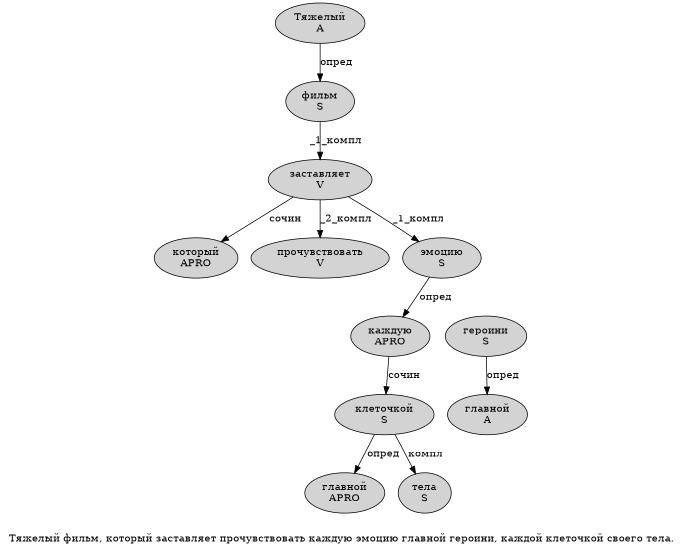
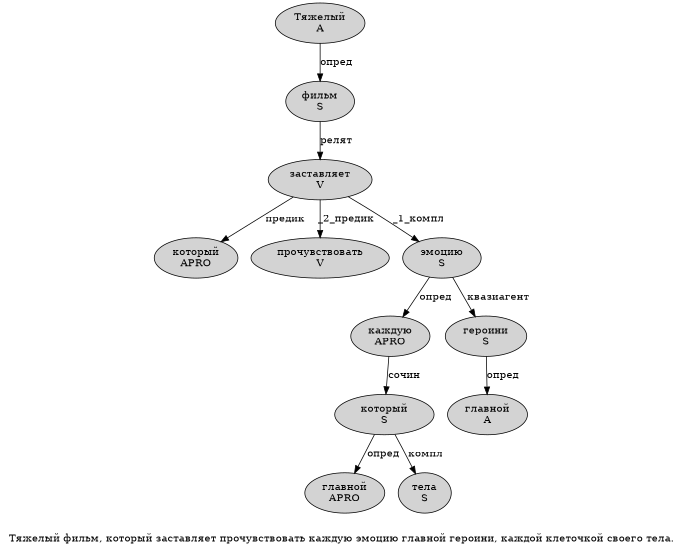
edge "фильм S" -> "заставляет V": label "_1_компл" -> "релят"
edge "заставляет V" -> "который APRO": label "сочин" -> "предик"
edge "заставляет V" -> "прочувствовать V": label "_2_компл" -> "_2_предик"
edge "эмоцию S" -> "героини S": added, label "квазиагент"
node "клеточкой S": label "клеточкой S" -> "который S"
